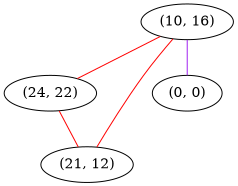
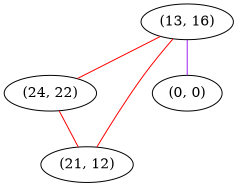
node "(10, 16)": label "(10, 16)" -> "(13, 16)"
